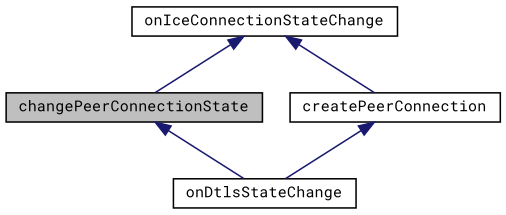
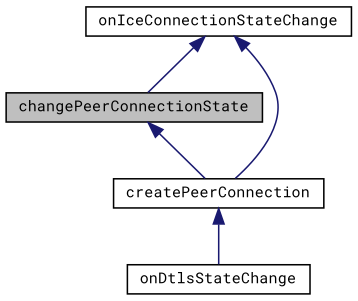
edge "onDtlsStateChange" -> "changePeerConnectionState": now "createPeerConnection" -> "changePeerConnectionState"
